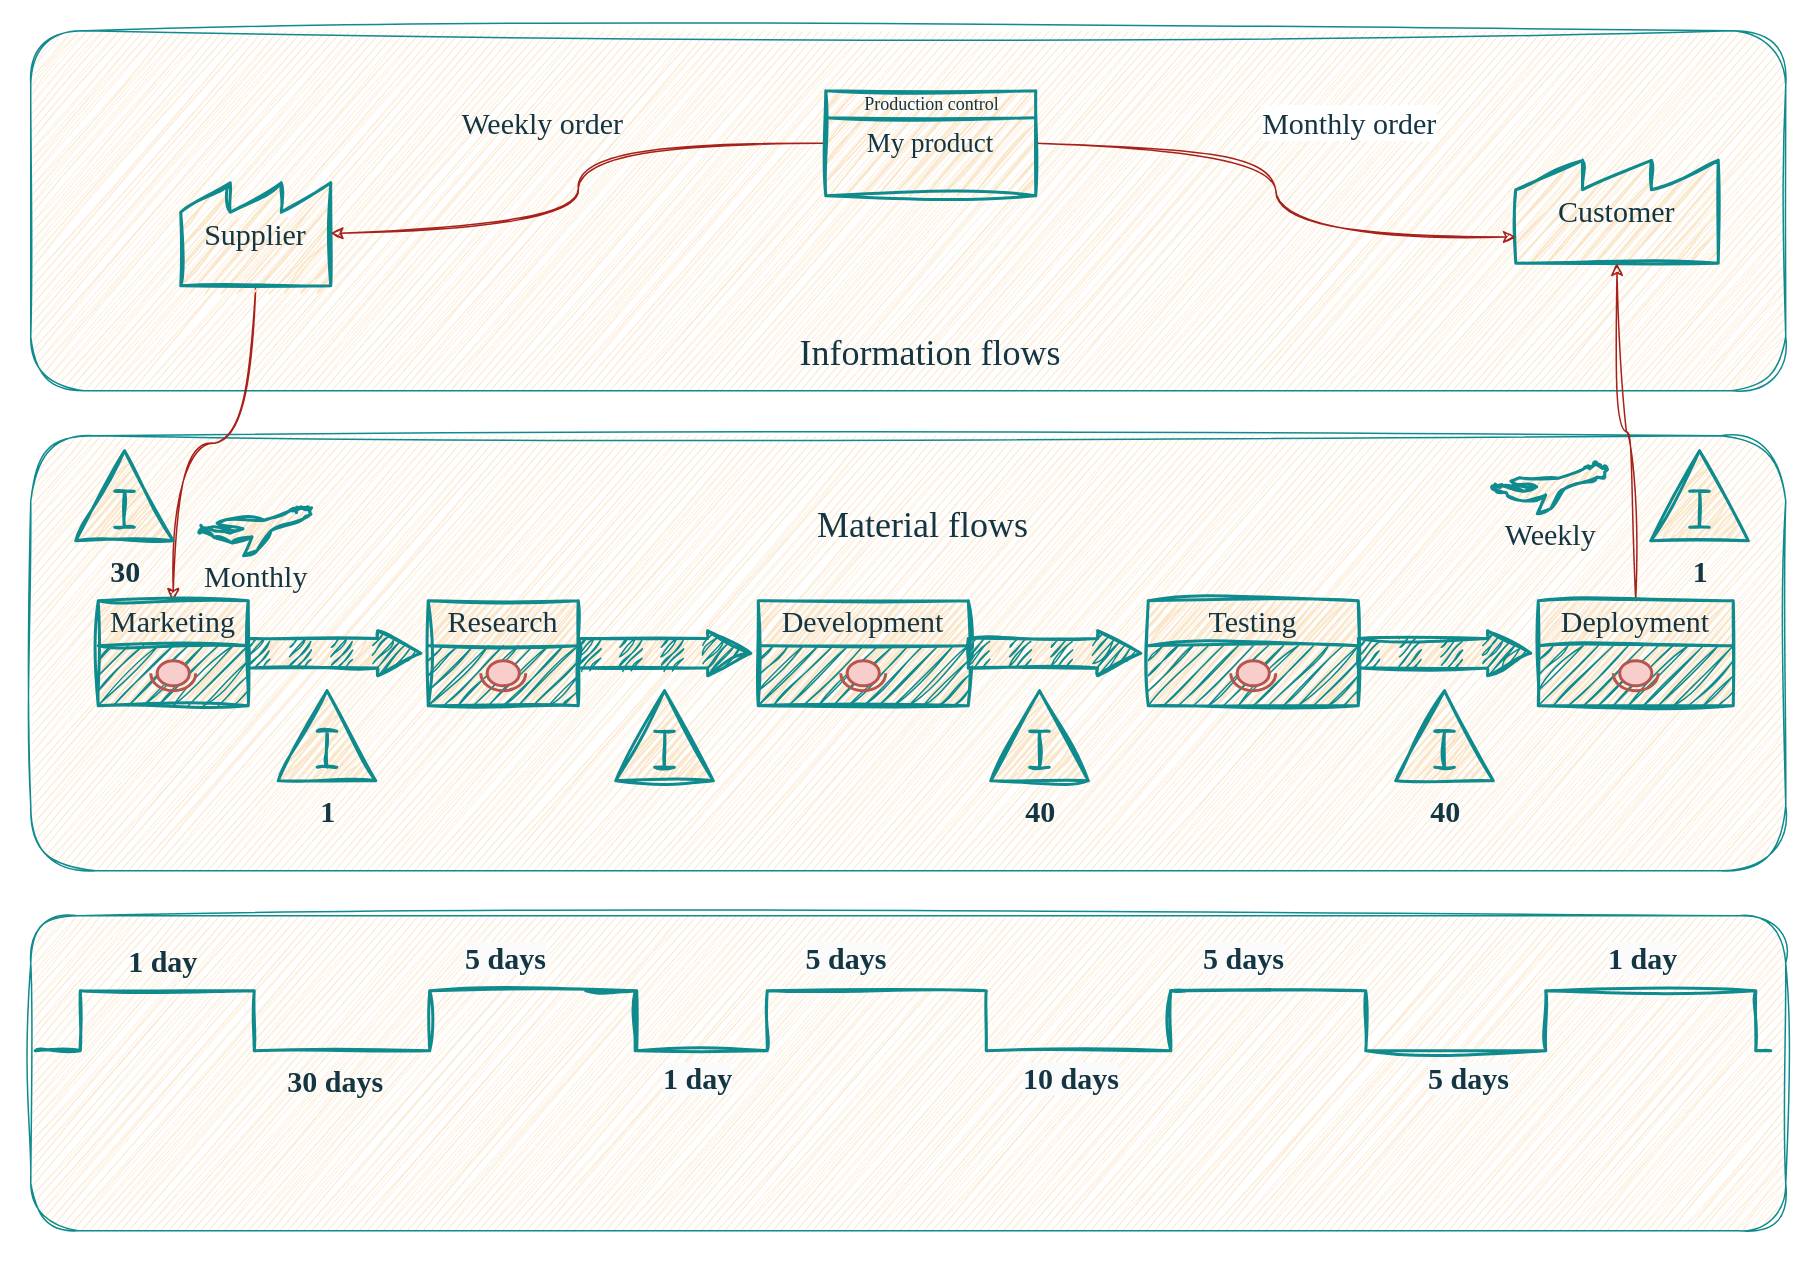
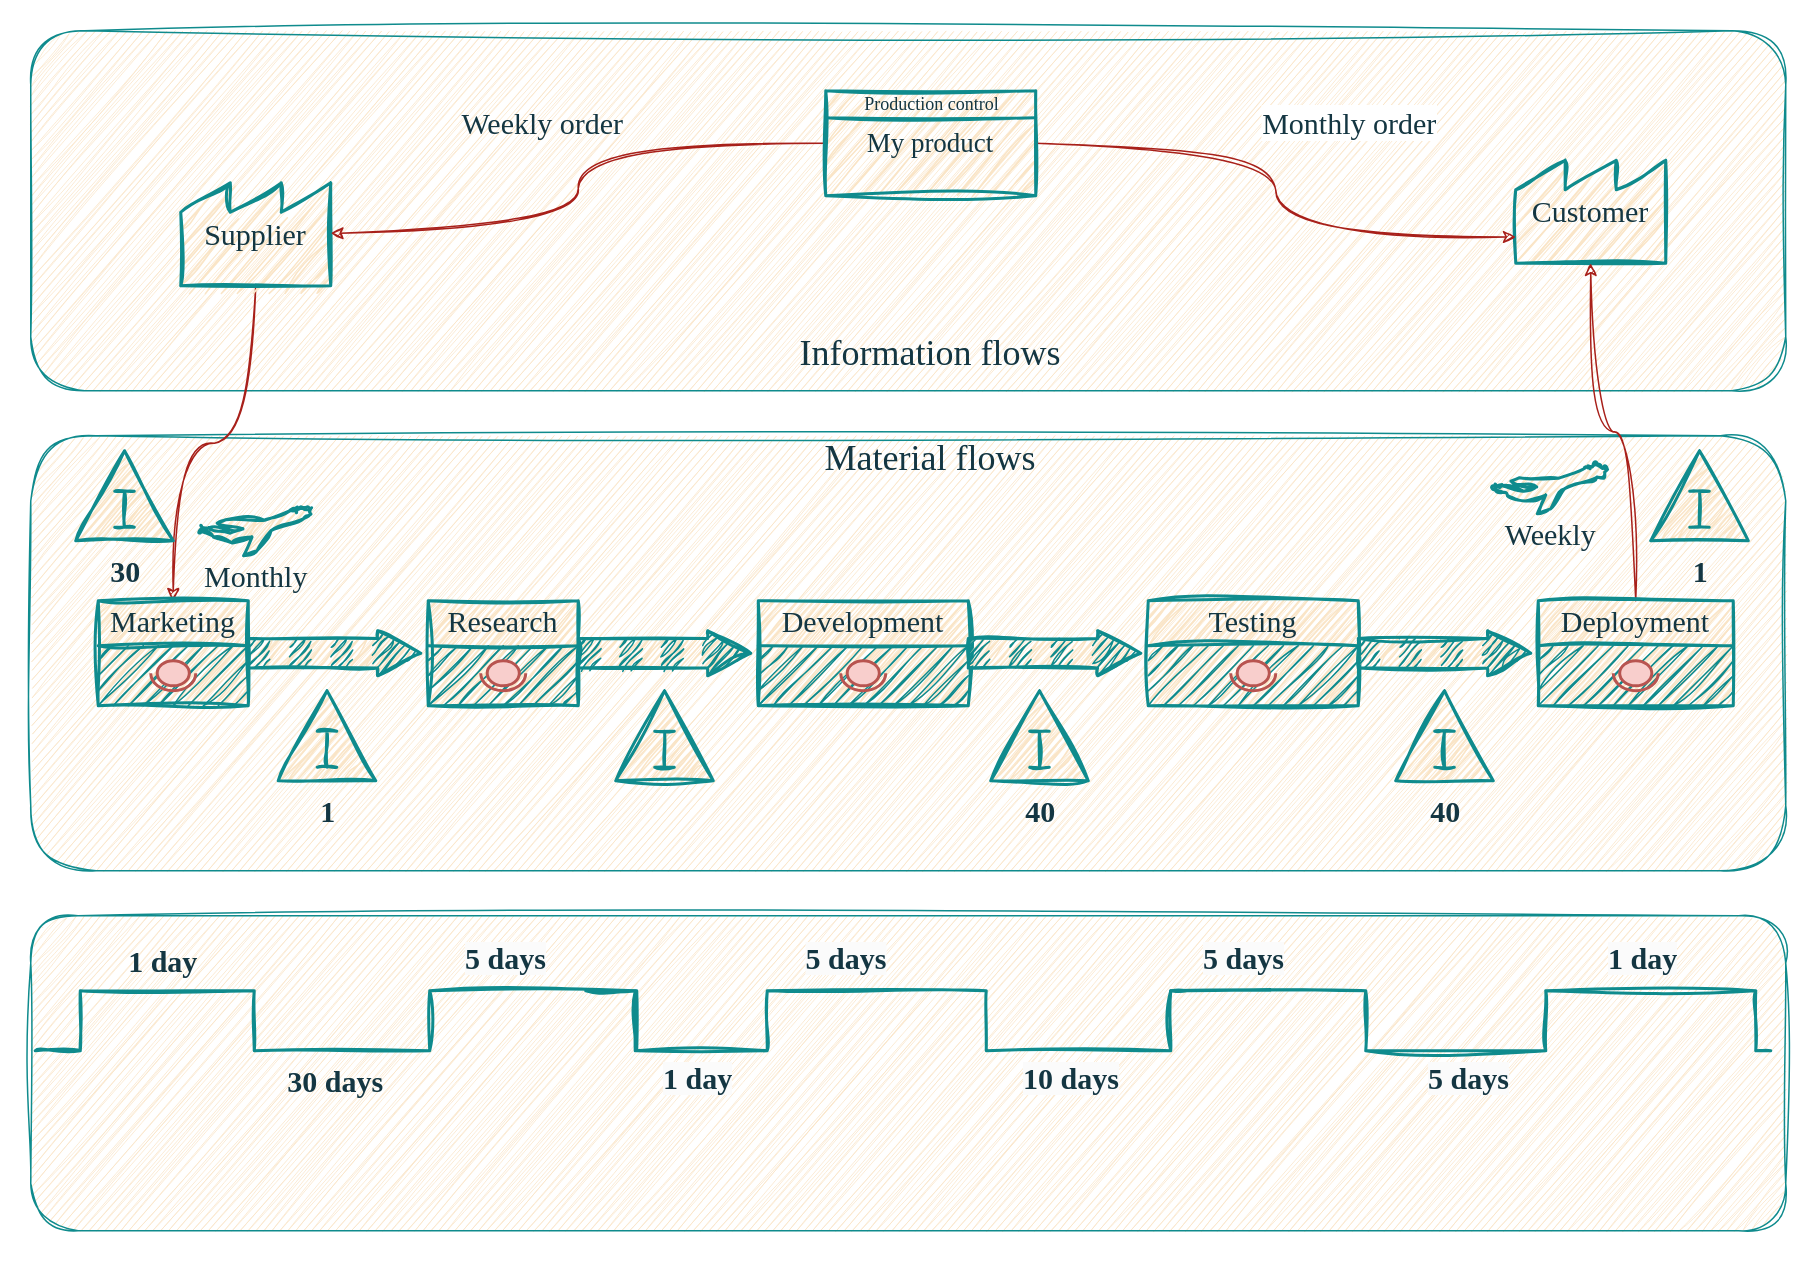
node "Customer": size 203x105 -> 150x105
node "Material flows": moved (923, 526) -> (931, 458)
